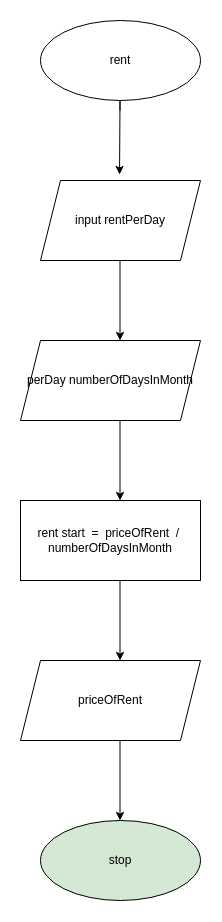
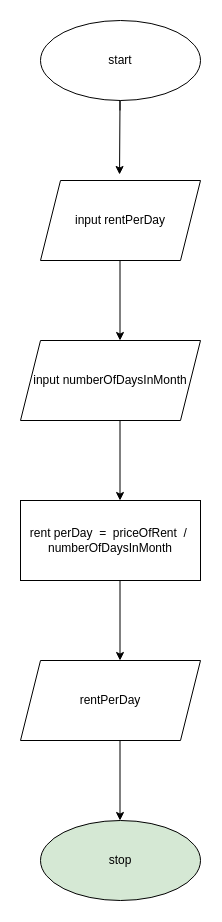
node "rent": label "rent" -> "start"
node "perDay numberOfDaysInMonth": label "perDay numberOfDaysInMonth" -> "input numberOfDaysInMonth"
node "rent start = priceOfRent / numberOfDaysInMonth": label "rent start = priceOfRent / numberOfDaysInMonth" -> "rent perDay = priceOfRent / numberOfDaysInMonth"
node "priceOfRent": label "priceOfRent" -> "rentPerDay"
